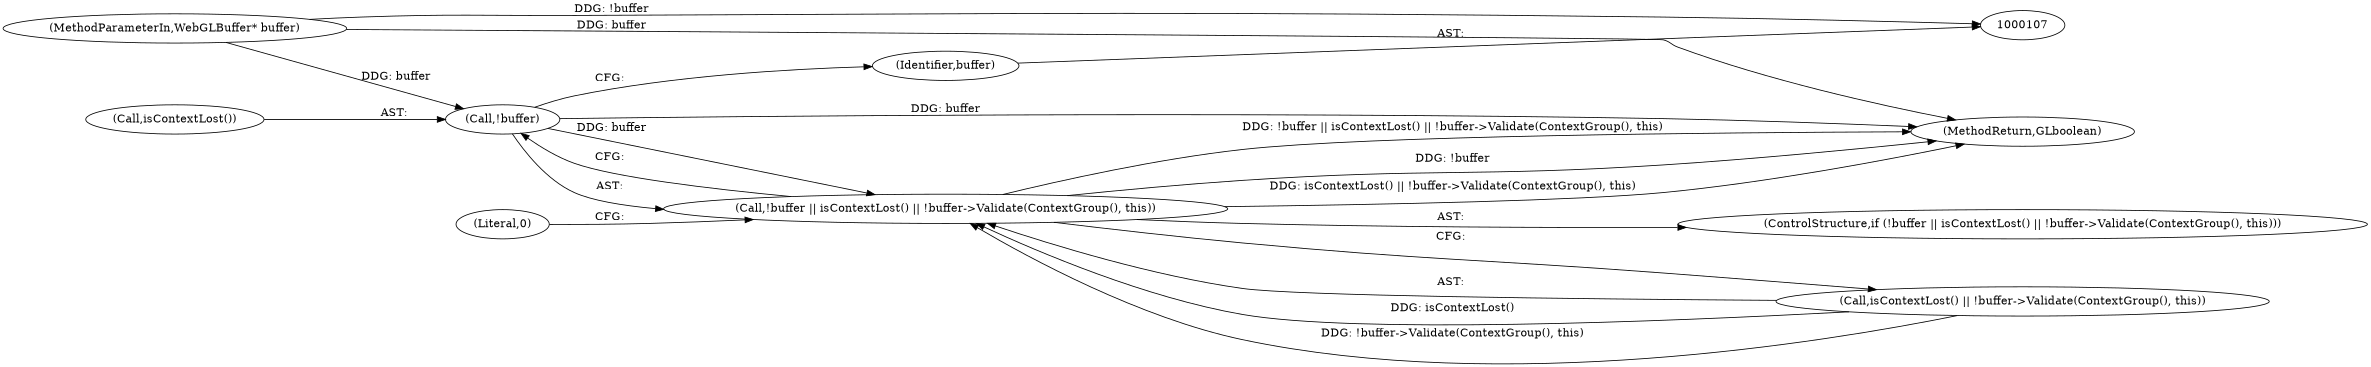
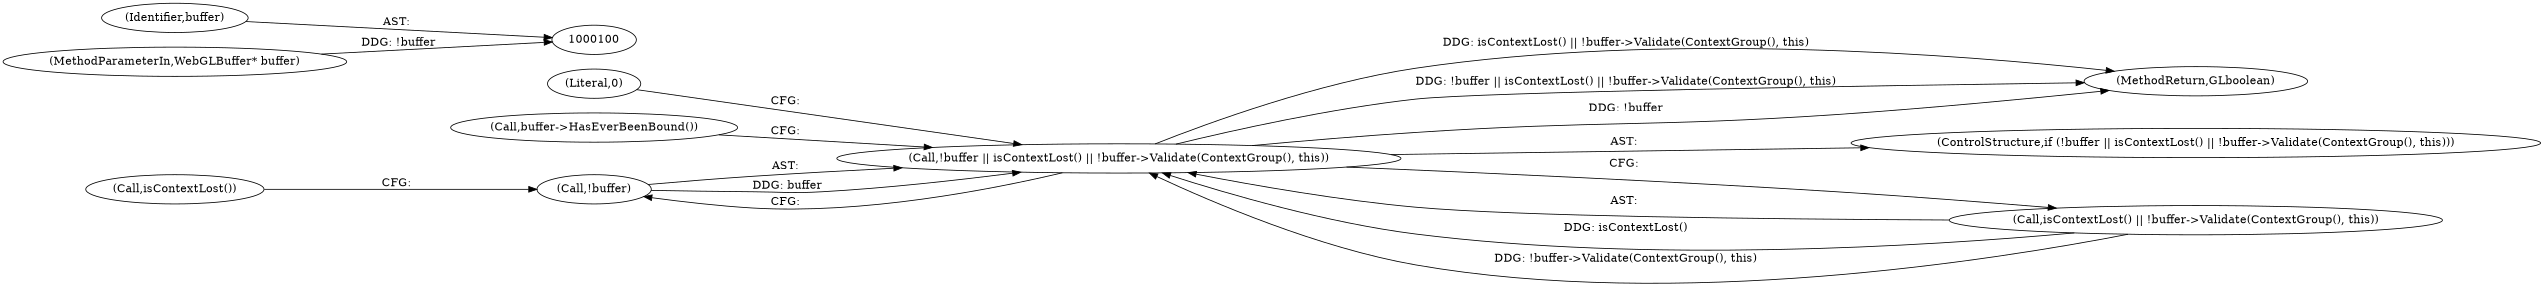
node "1000107": label "1000107" -> "1000100"
edge "(MethodParameterIn,WebGLBuffer* buffer)" -> "(MethodReturn,GLboolean)": removed, label "DDG: buffer"
edge "(MethodParameterIn,WebGLBuffer* buffer)" -> "(Call,!buffer)": removed, label "DDG: buffer"
edge "(Call,!buffer)" -> "(Identifier,buffer)": removed, label "CFG:"
edge "(Call,isContextLost())" -> "(Call,!buffer)": label "AST: " -> "CFG: "
edge "(Call,!buffer)" -> "(MethodReturn,GLboolean)": removed, label "DDG: buffer"
node "(Call,buffer->HasEverBeenBound())": added
